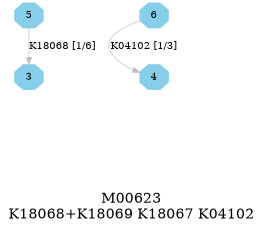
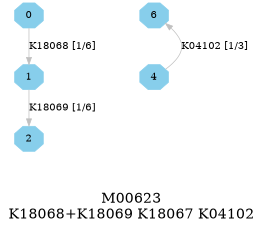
node "5": label "5" -> "0"
edge "6" -> "4": reversed
node "3": label "3" -> "1"
node "2": added
